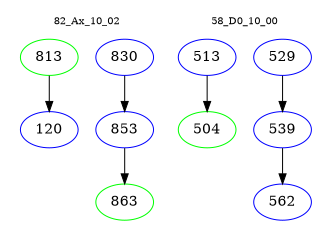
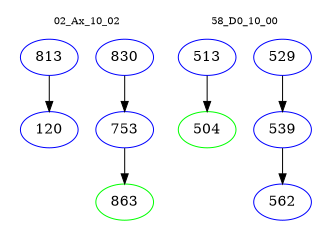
cluster "82_Ax_10_02": label "82_Ax_10_02" -> "02_Ax_10_02"
node "813": color green -> blue
node "853": label "853" -> "753"
